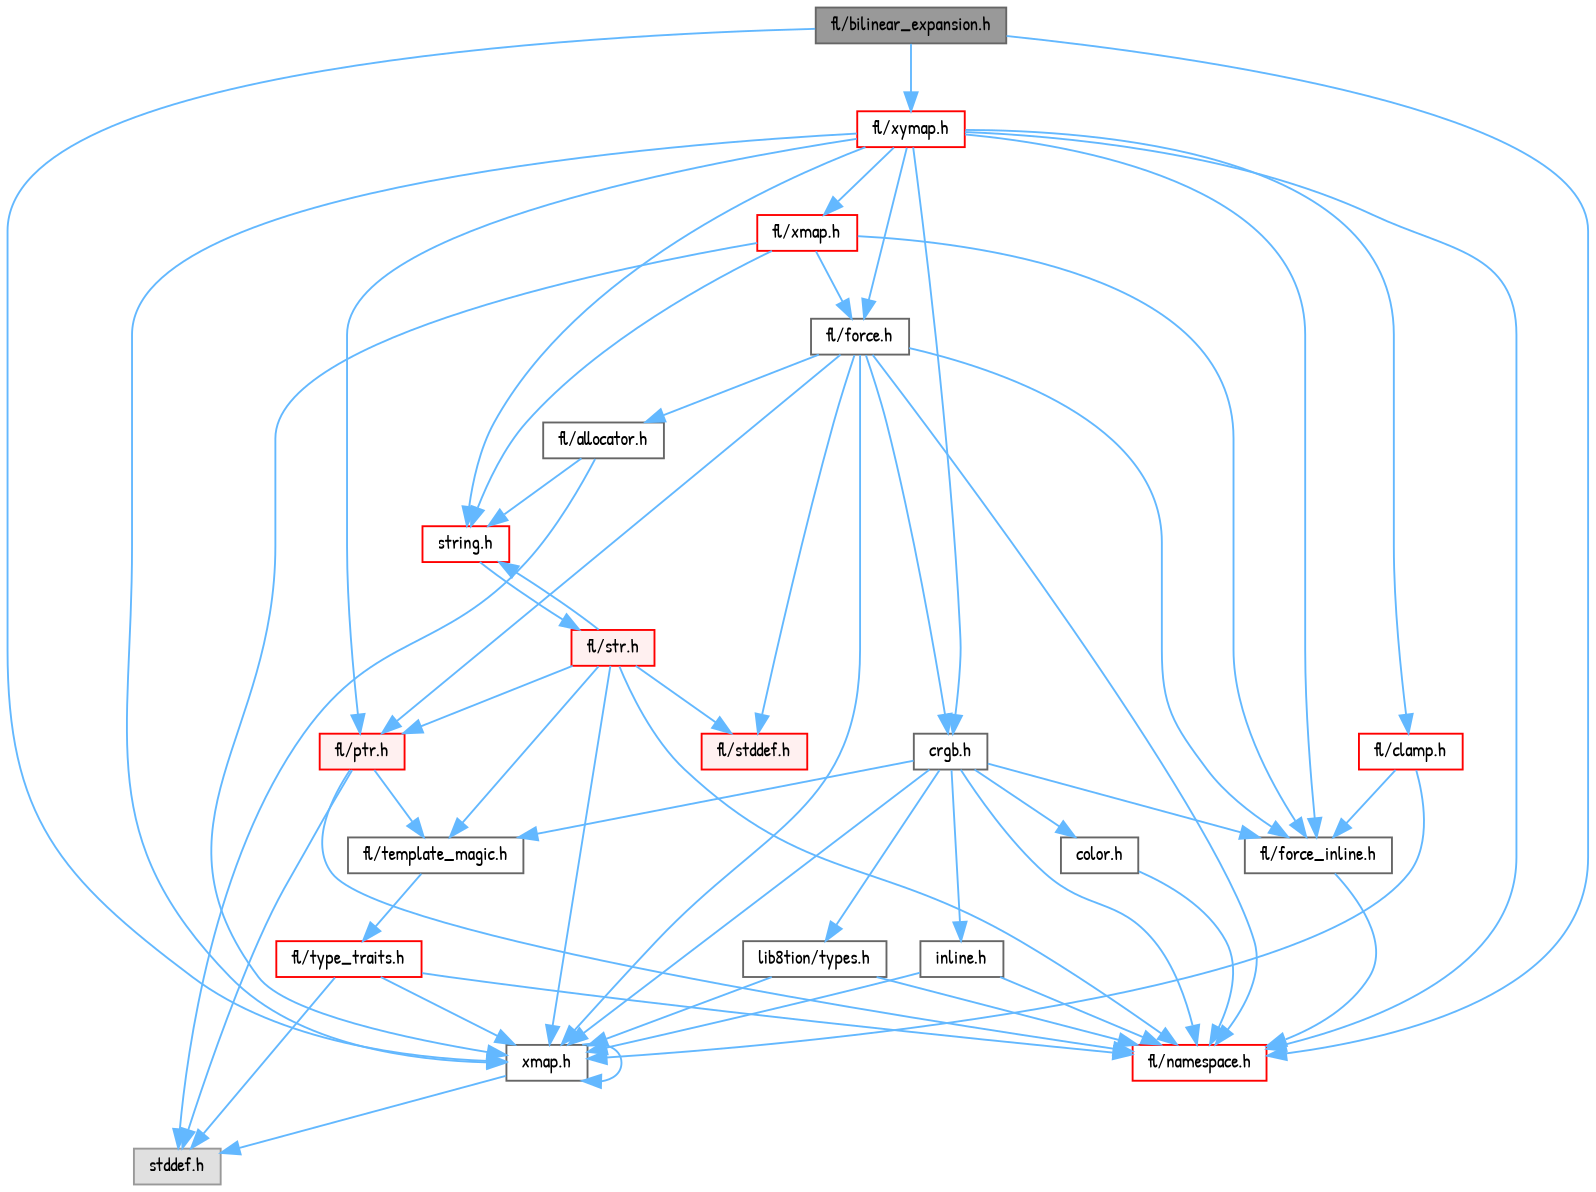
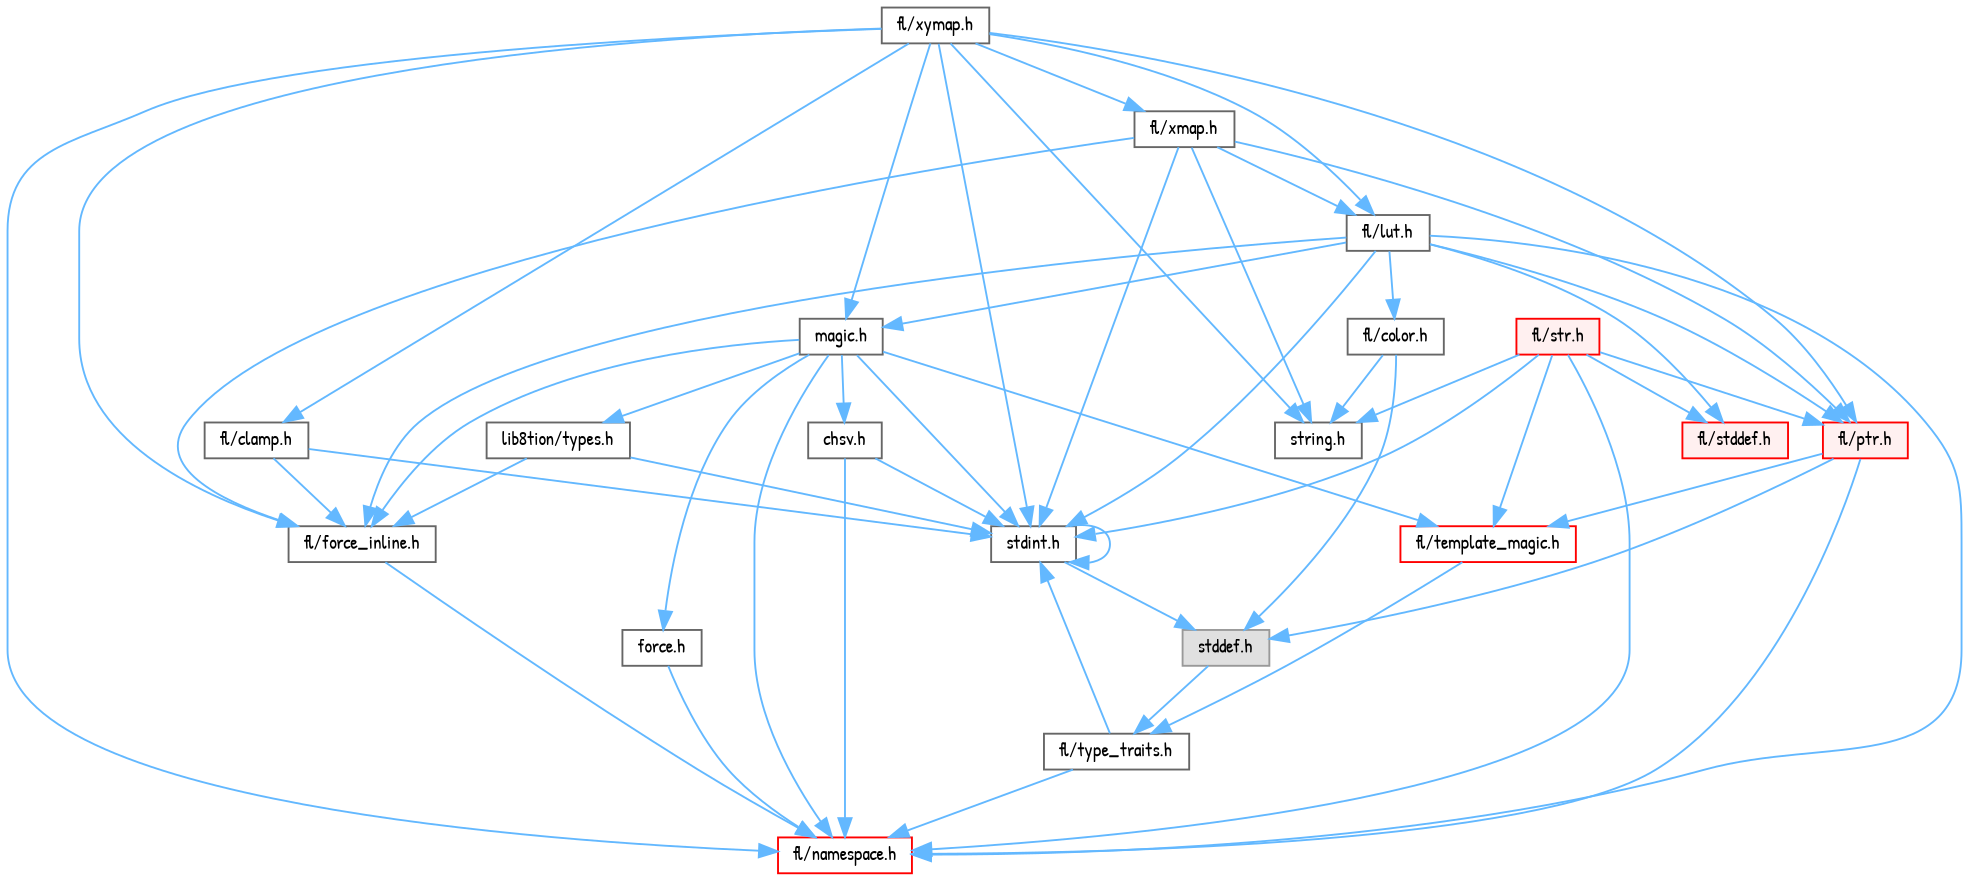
node "fl/bilinear_expansion.h": removed
node "fl/xymap.h": color red -> grey40
edge "fl/xmap.h" -> "fl/ptr.h": added
node "fl/xmap.h": color red -> grey40
node "fl/force.h": label "fl/force.h" -> "fl/lut.h"
node "fl/allocator.h": label "fl/allocator.h" -> "fl/color.h"
node "string.h": color red -> grey40
edge "string.h" -> "fl/str.h": removed
node "crgb.h": label "crgb.h" -> "magic.h"
node "fl/clamp.h": color red -> grey40
node "fl/template_magic.h": color grey40 -> red
node "color.h": label "color.h" -> "force.h"
node "fl/type_traits.h": color red -> grey40
node "inline.h": label "inline.h" -> "chsv.h"
edge "lib8tion/types.h" -> "fl/namespace.h": now "lib8tion/types.h" -> "fl/force_inline.h"
edge "fl/type_traits.h" -> "stddef.h": reversed
node "xmap.h": label "xmap.h" -> "stdint.h"
